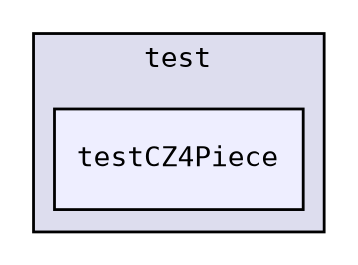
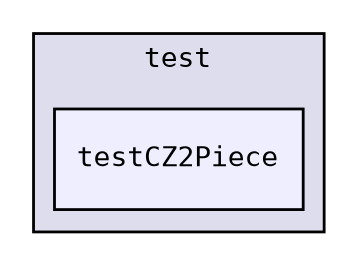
node "testCZ4Piece": label "testCZ4Piece" -> "testCZ2Piece"
